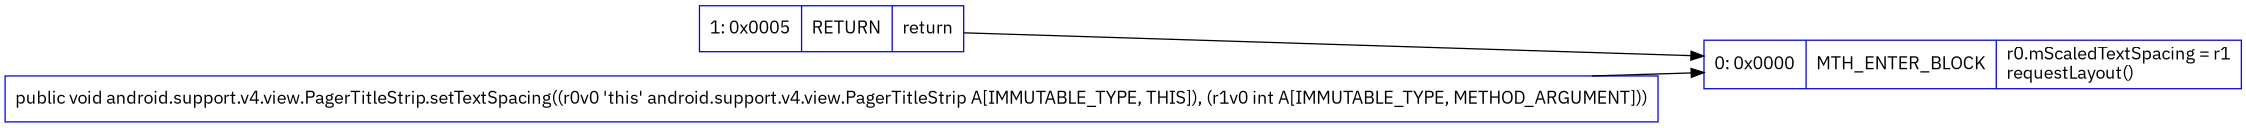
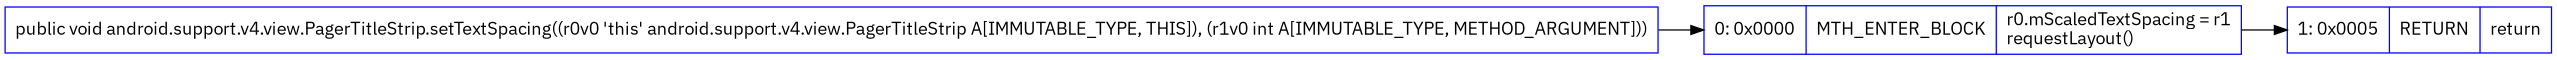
edge "1: 0x0005" -> "0: 0x0000": reversed
